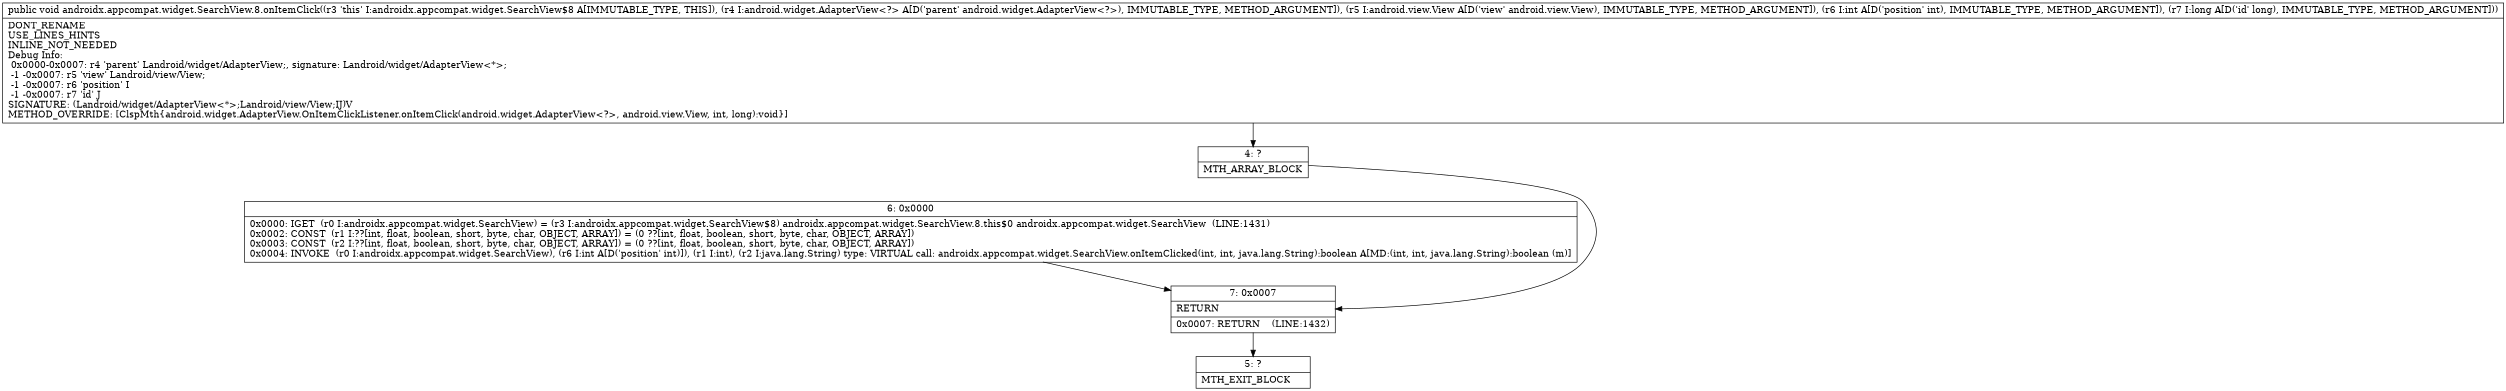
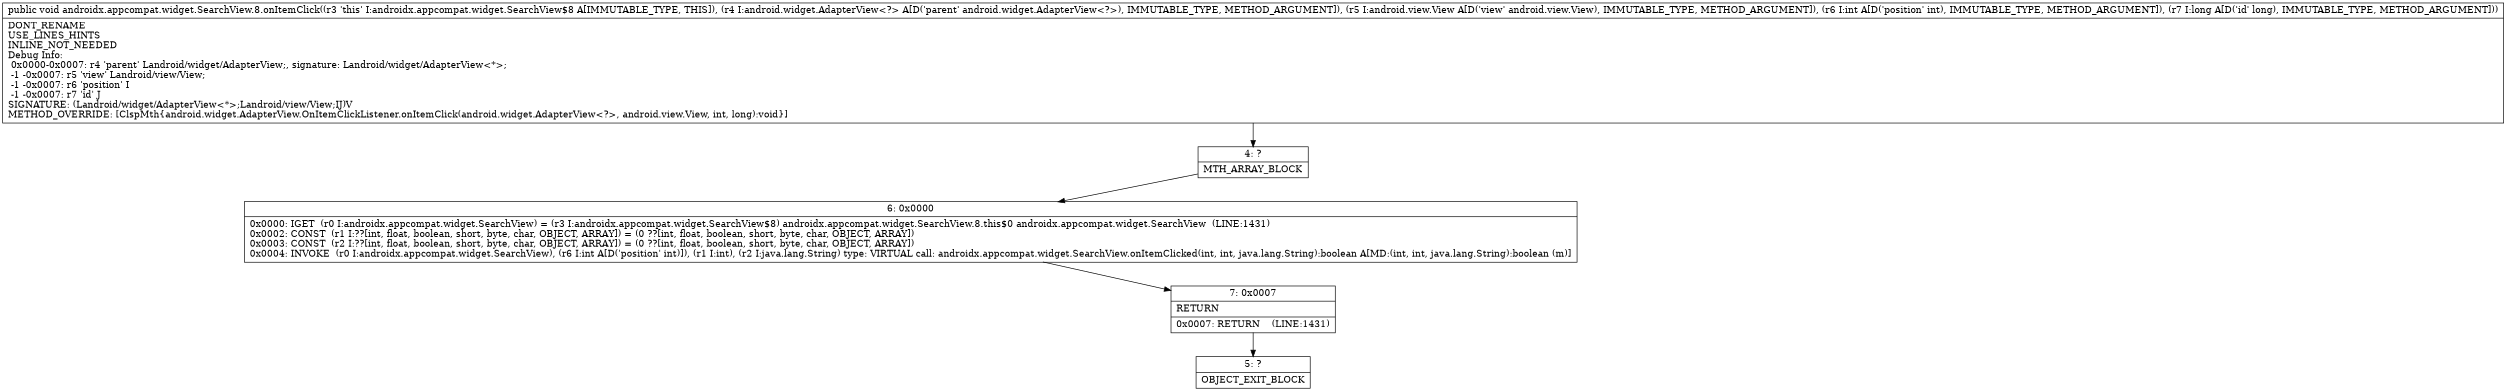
edge "4: ?" -> "7: 0x0007": now "4: ?" -> "6: 0x0000"
node "7: 0x0007": text "0x0007: RETURN    (LINE:1432)" -> "0x0007: RETURN    (LINE:1431)"
node "5: ?": text "MTH_EXIT_BLOCK" -> "OBJECT_EXIT_BLOCK"
